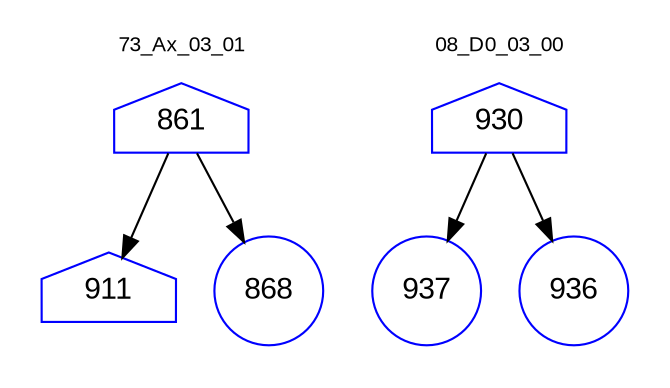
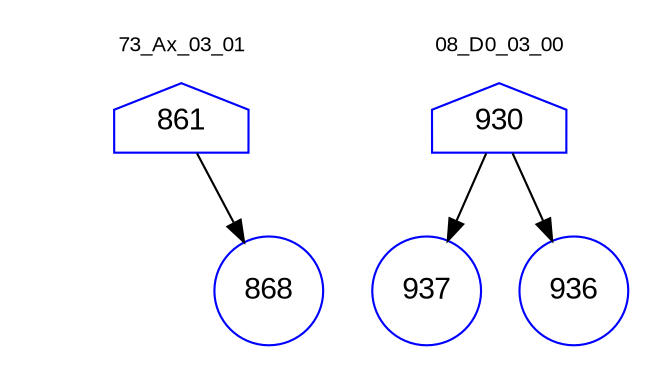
node "911": removed
